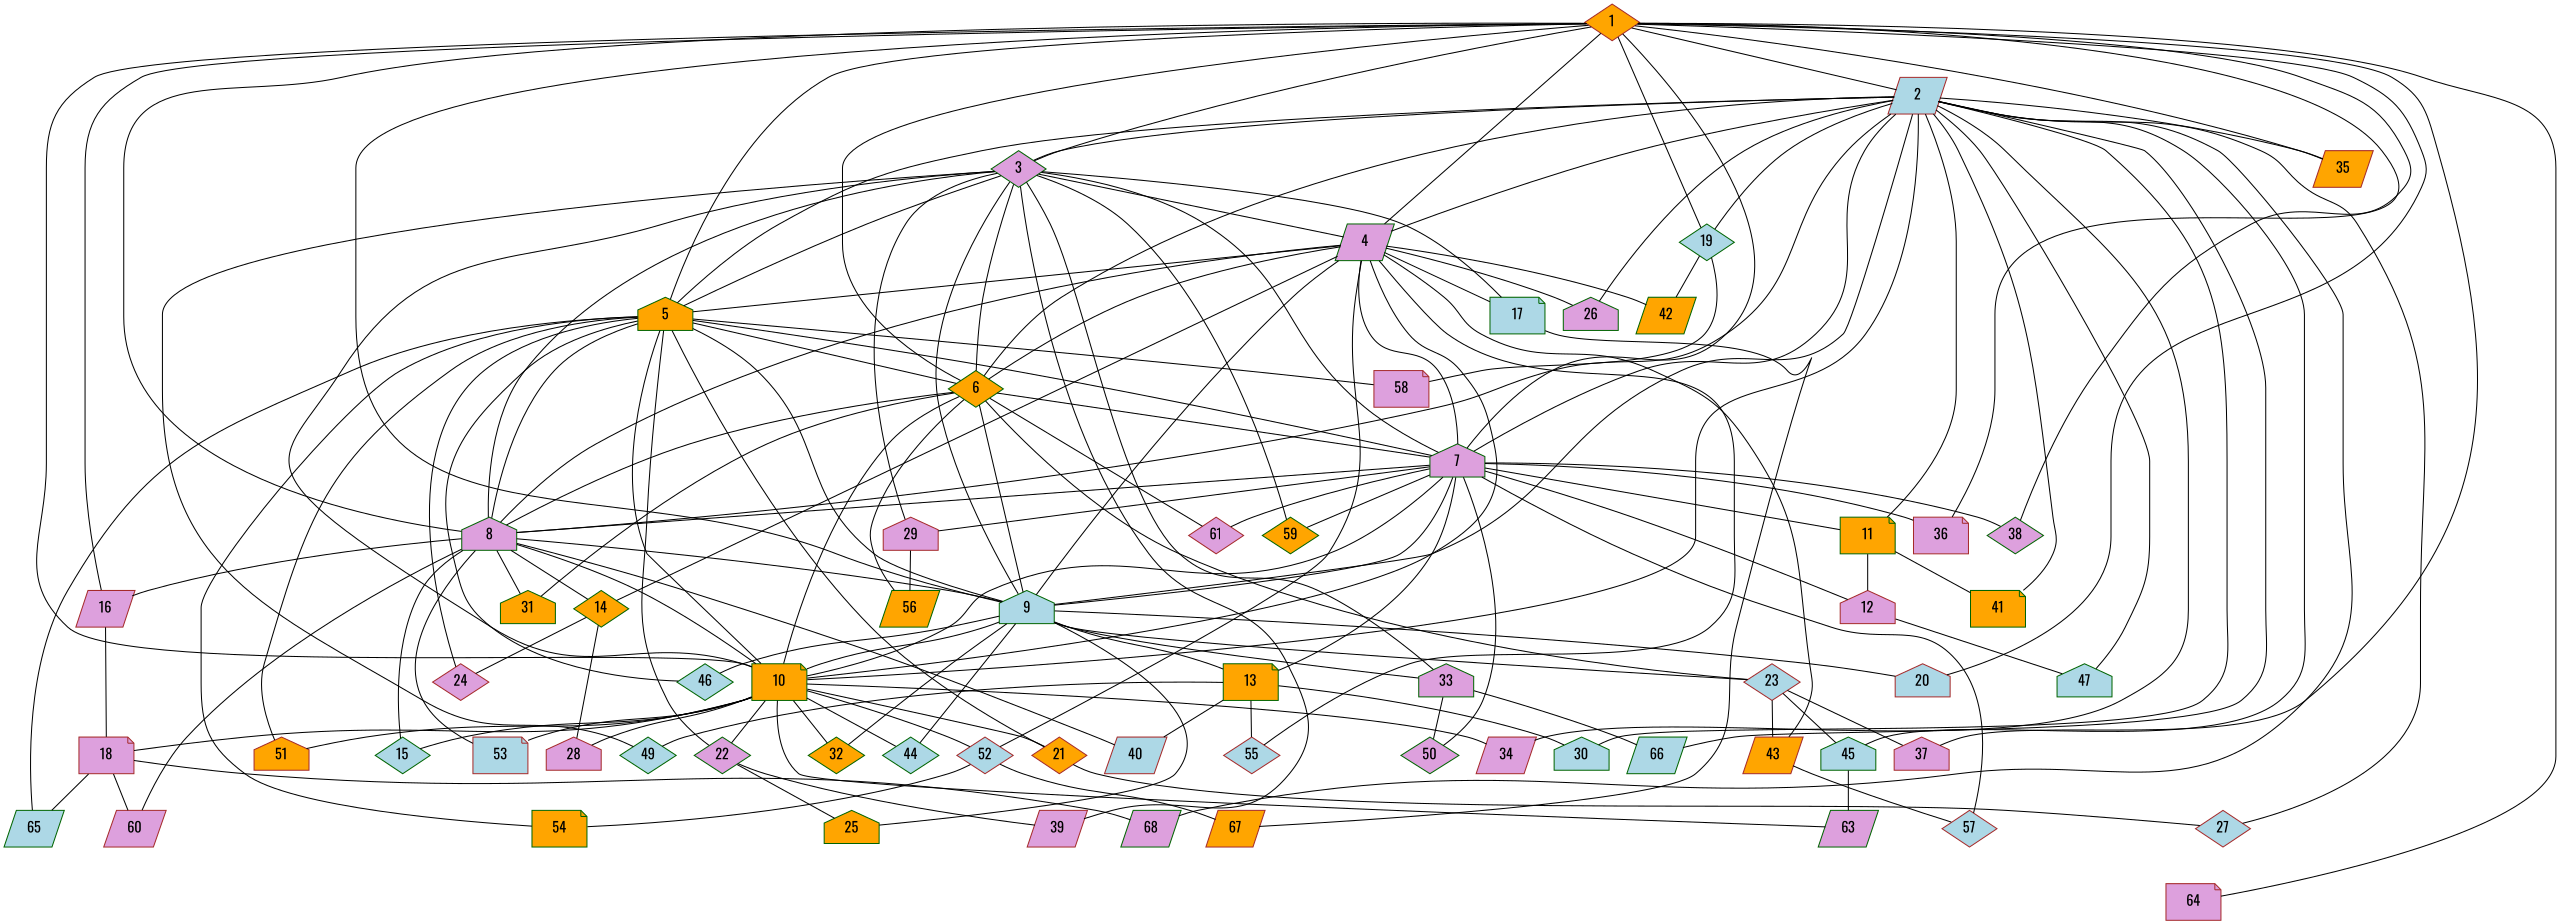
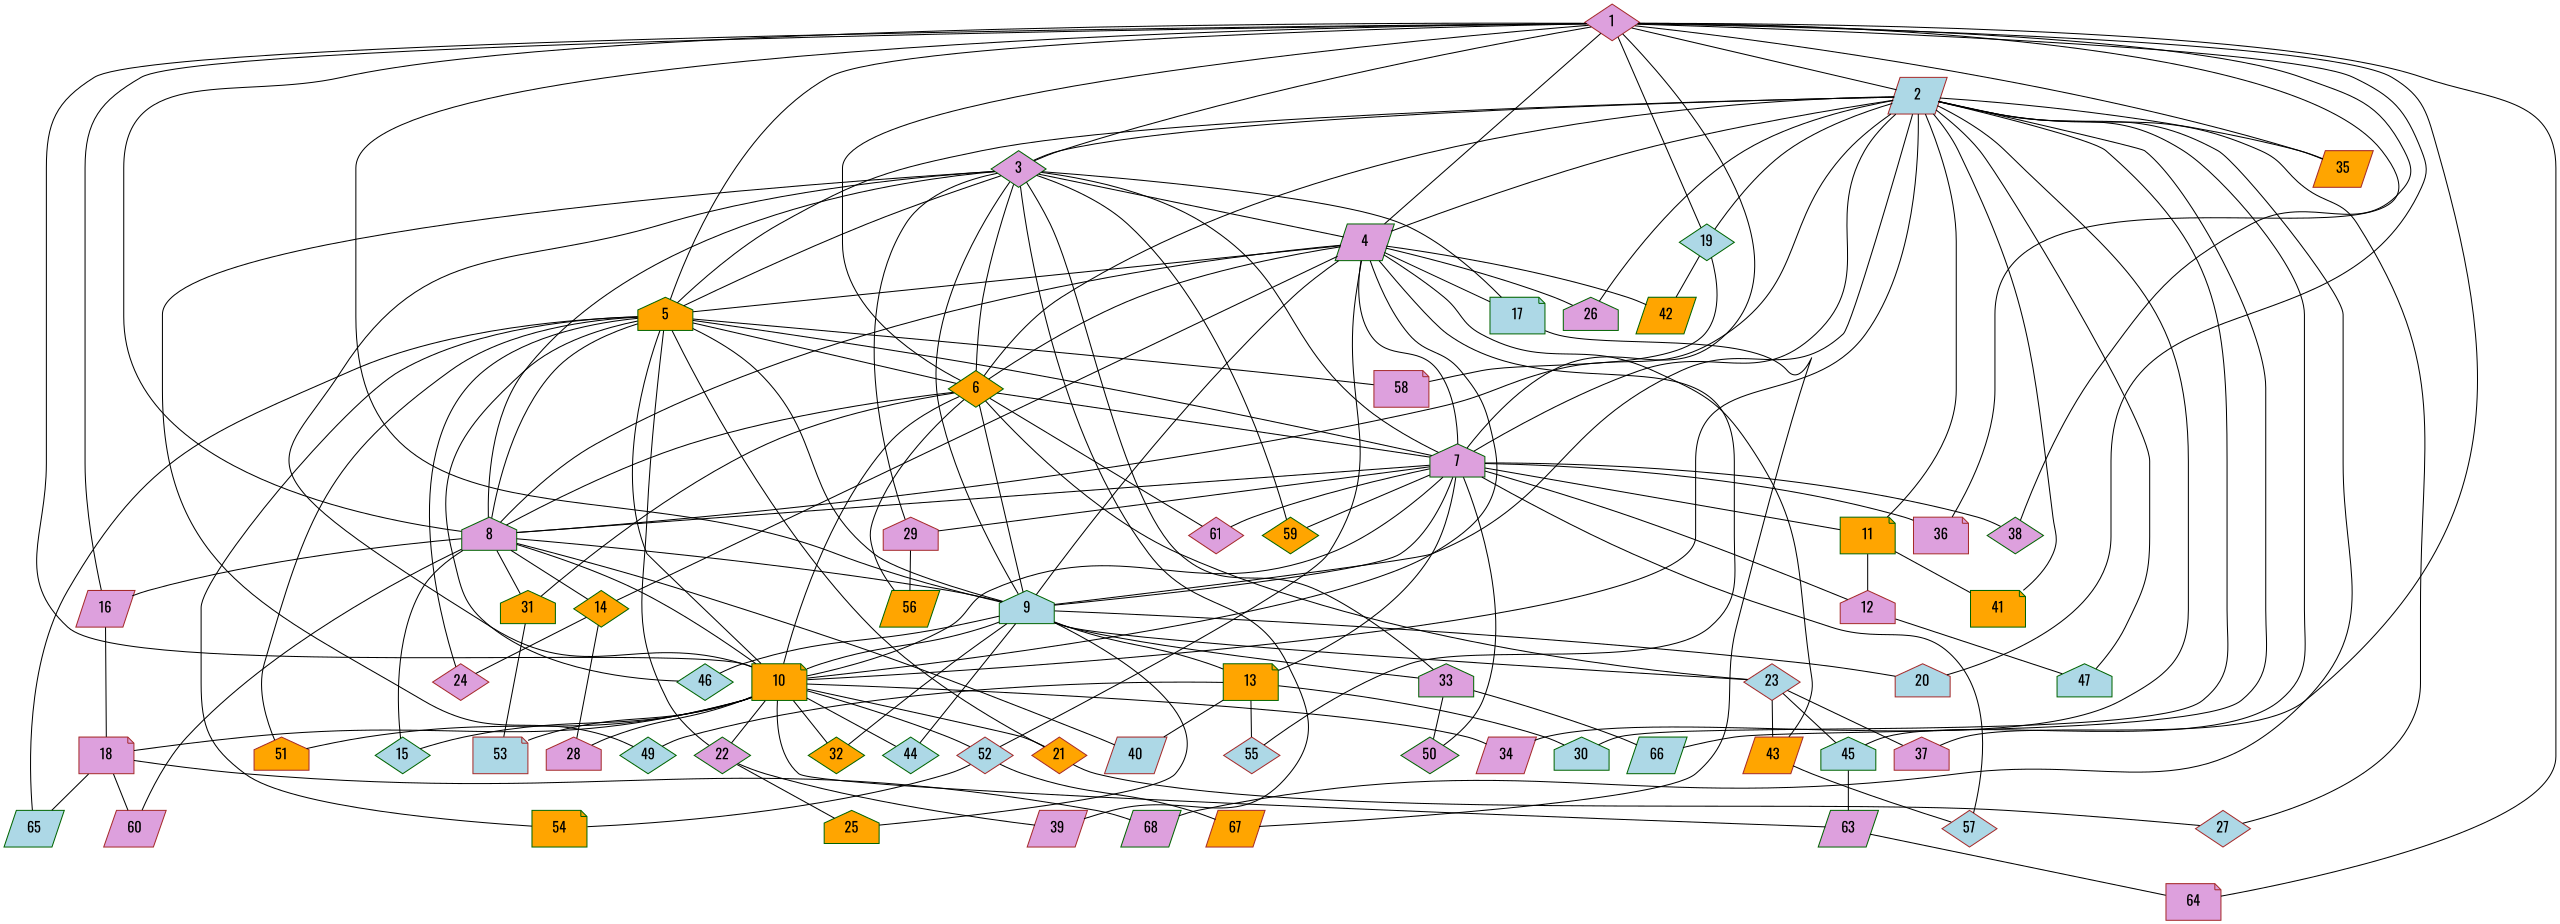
node "1": fillcolor orange -> plum
edge "8" -- "53": now "31" -- "53"
edge "63" -- "64": added
